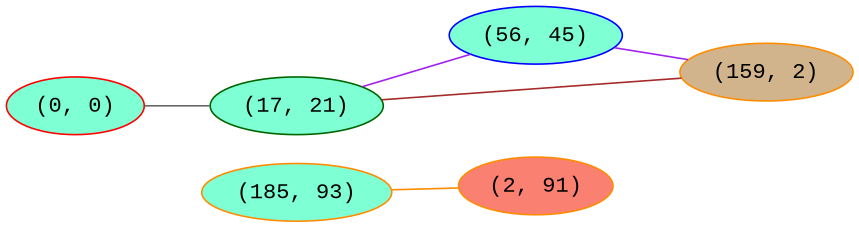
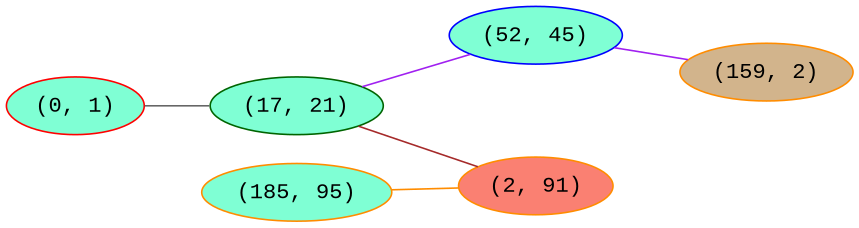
node "(56, 45)": label "(56, 45)" -> "(52, 45)"
edge "(159, 2)" -- "(17, 21)": now "(2, 91)" -- "(17, 21)"
node "(0, 0)": label "(0, 0)" -> "(0, 1)"
node "(185, 93)": label "(185, 93)" -> "(185, 95)"
